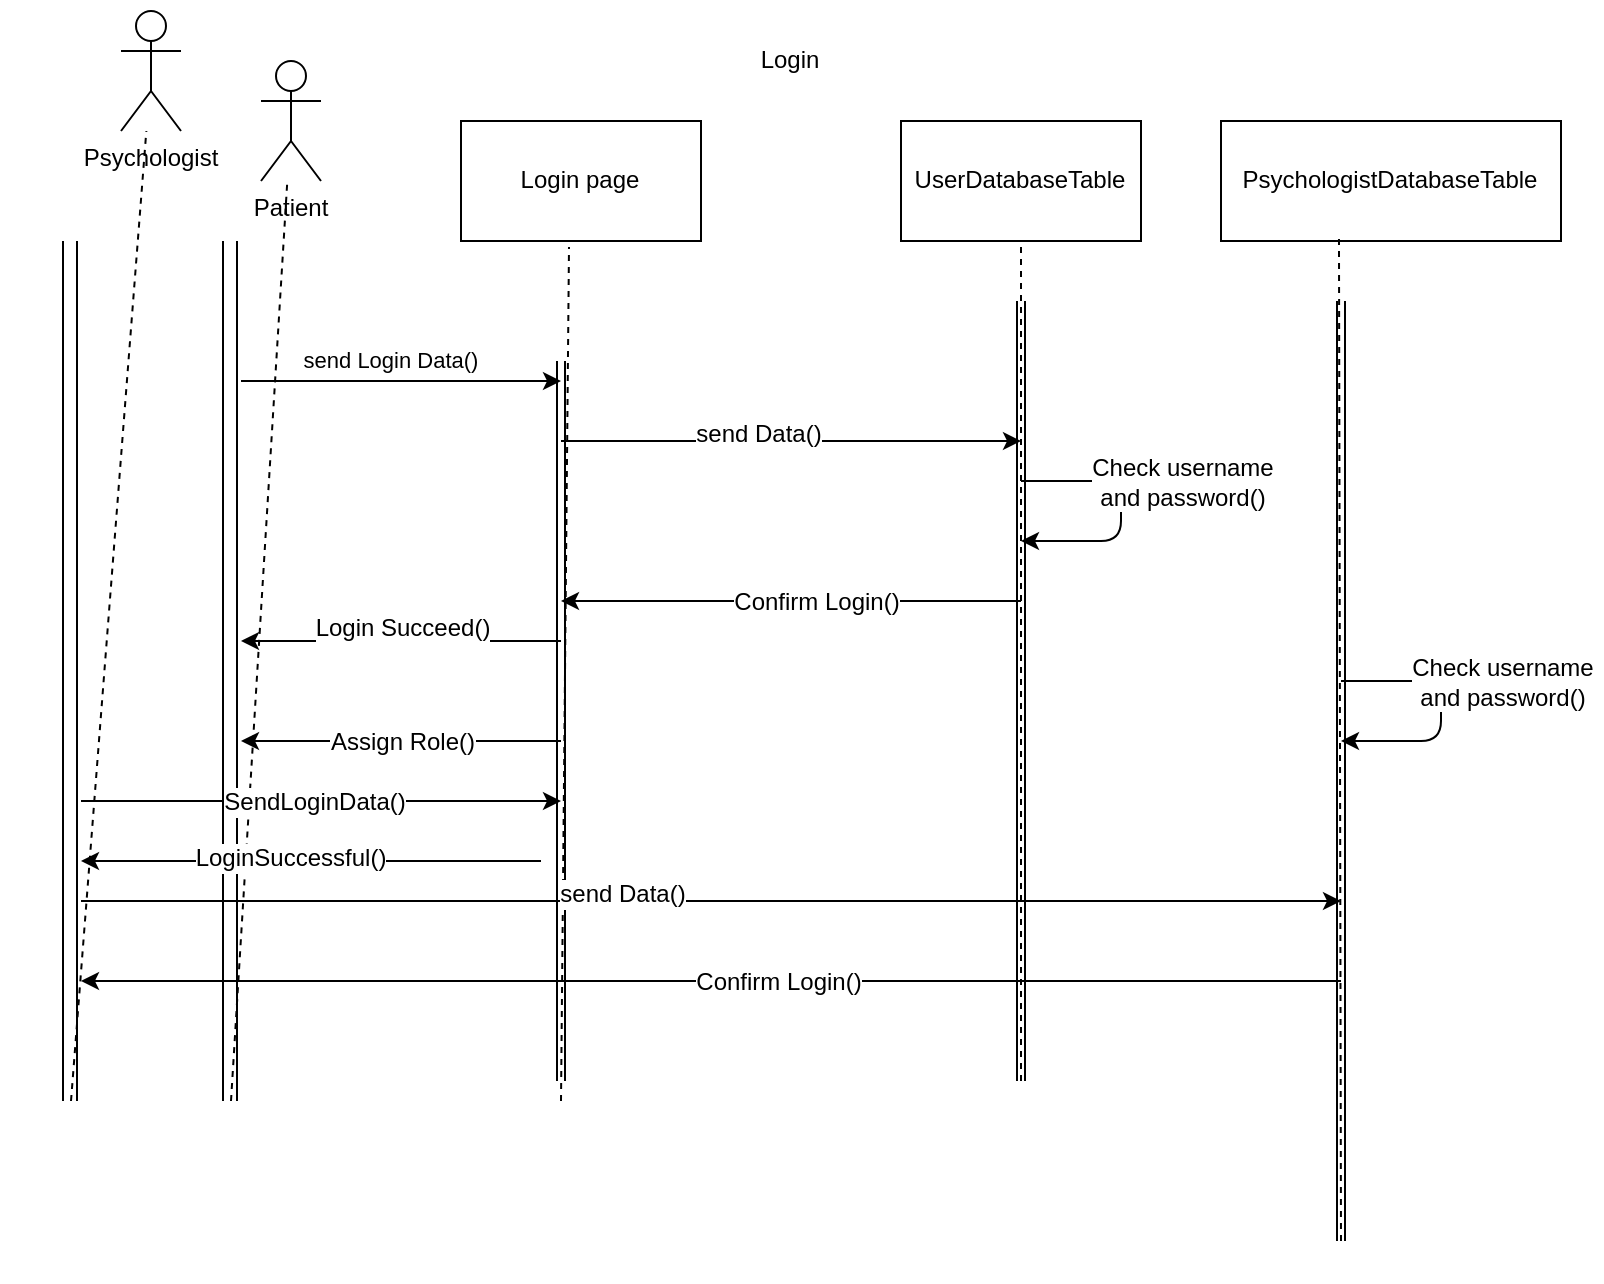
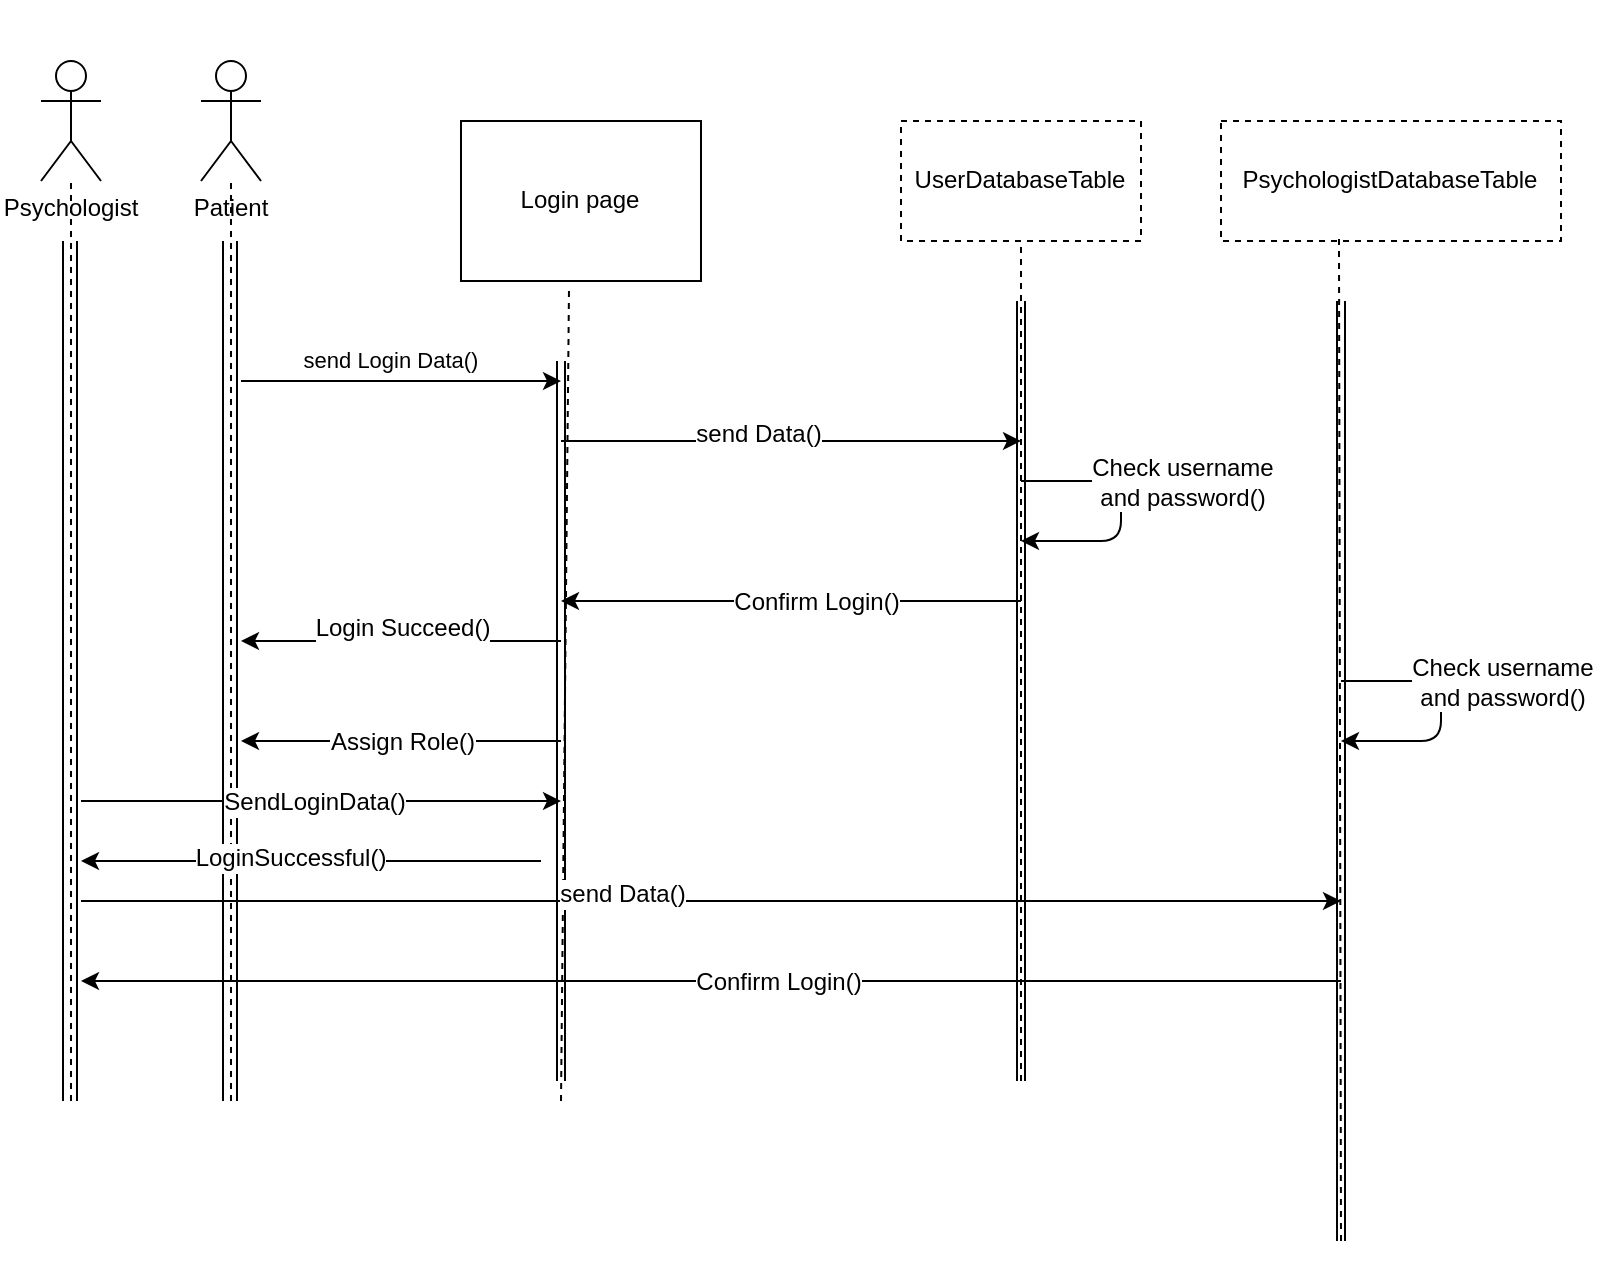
node "Login": removed
node "Psychologist": moved (151, 71) -> (71, 121)
node "Patient": moved (291, 121) -> (231, 121)
node "Login page": size 240x120 -> 240x160
node "UserDatabaseTable": style solid -> dashed
node "PsychologistDatabaseTable": style solid -> dashed
